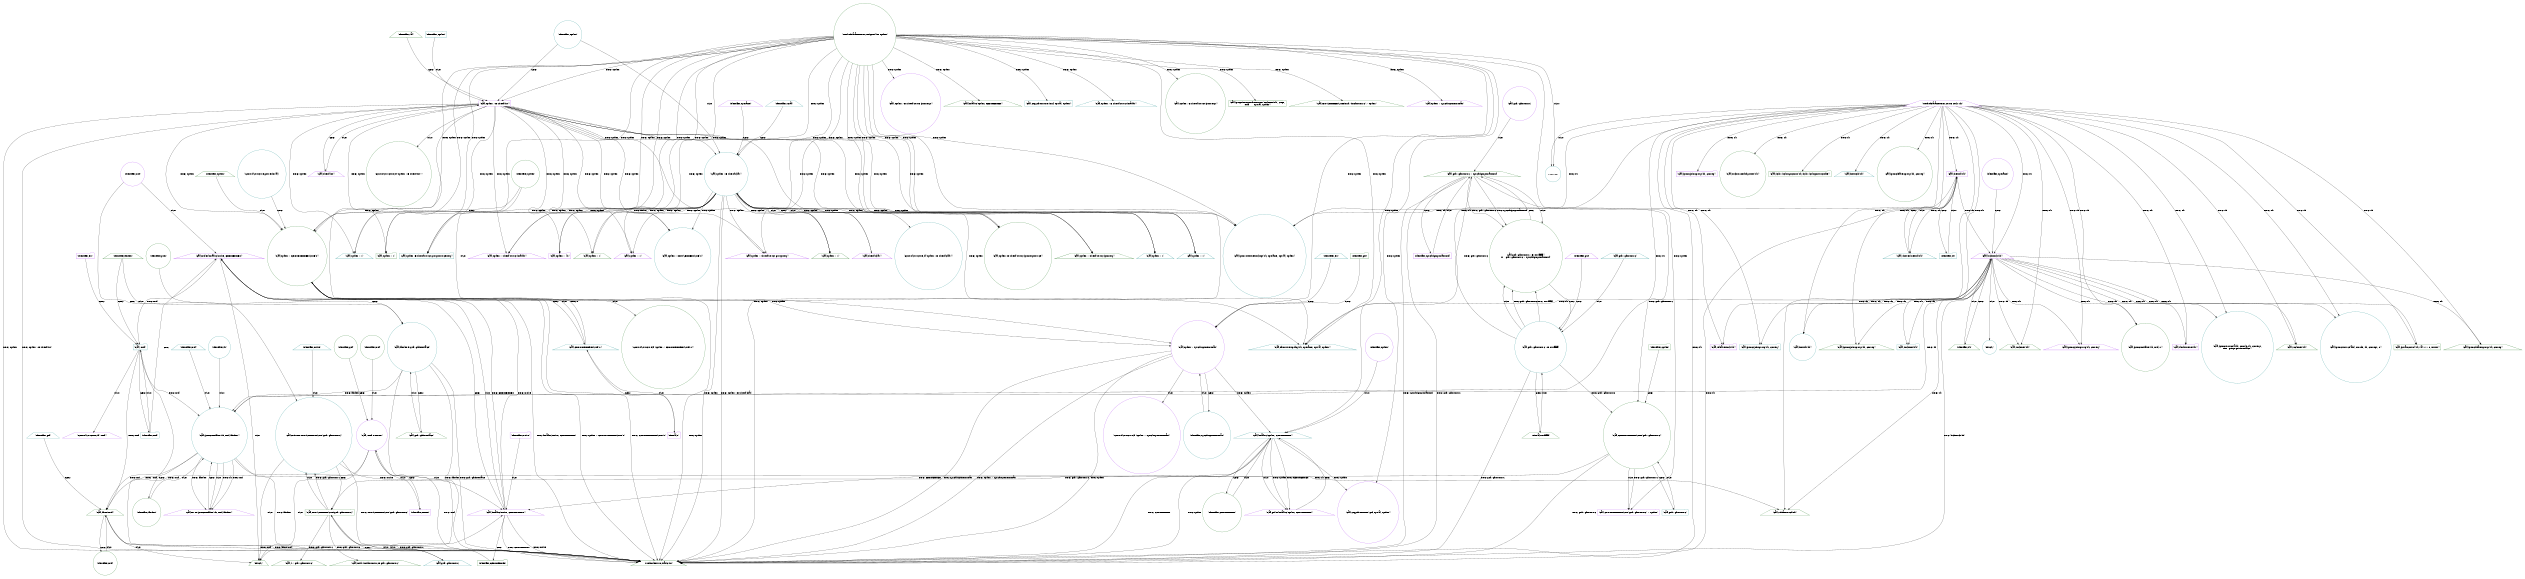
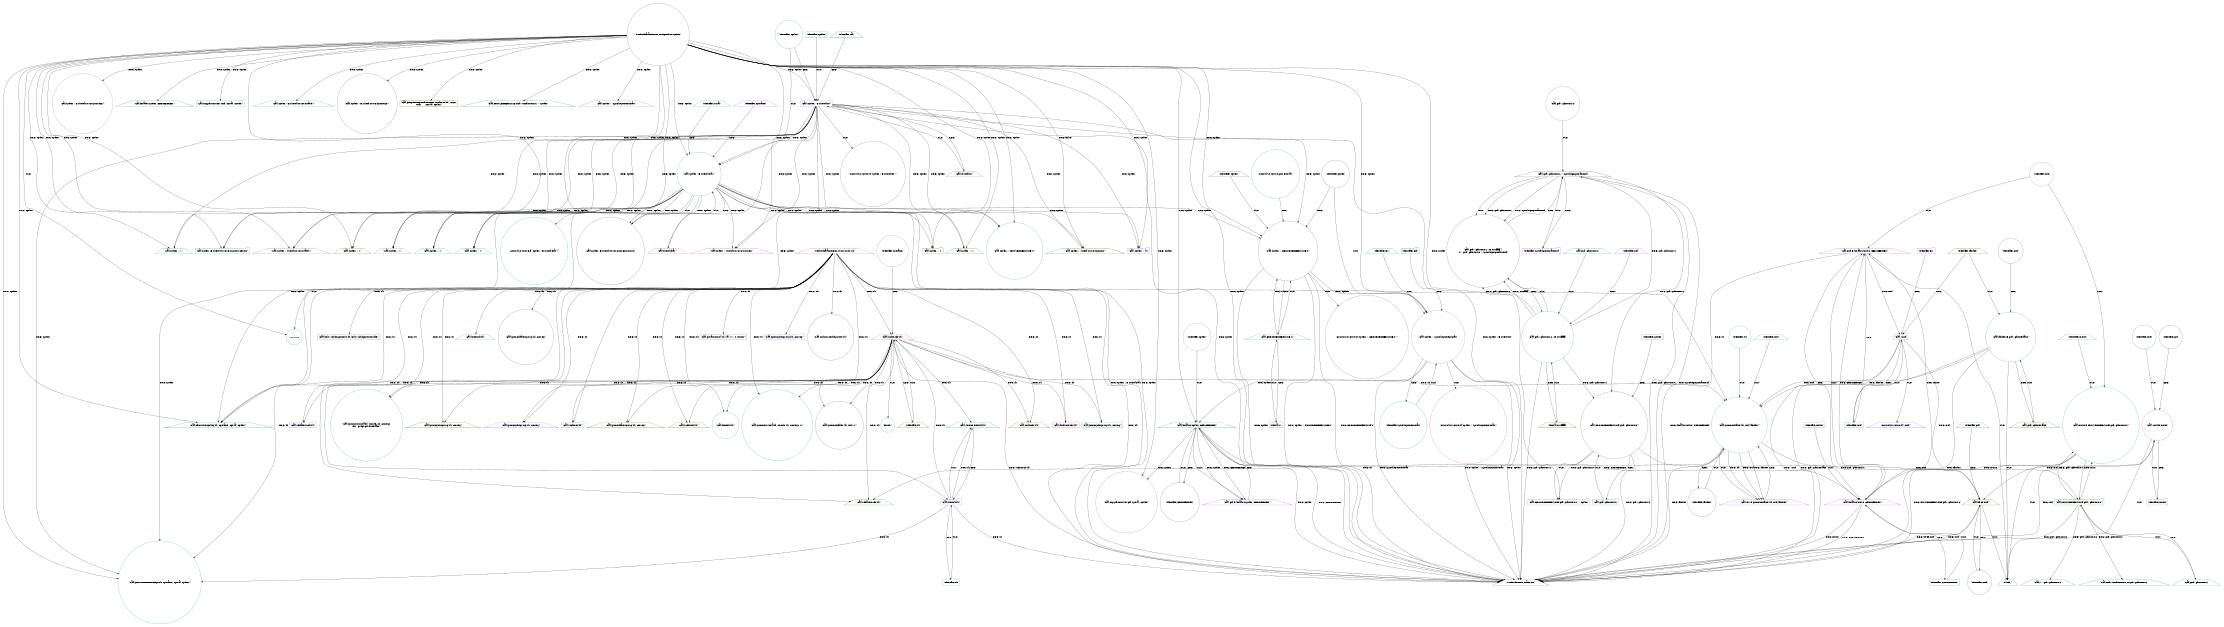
edge "(MethodParameterIn,unsigned int optlen)" -> "(Call,optlen < sizeof(struct ip_mreq))": label "DDG: optlen" -> "DDG: msize"
edge "(Call,optlen >= sizeof(char))" -> "(Call,optlen < sizeof(struct in_addr))": label "DDG: msize" -> "DDG: optlen"
edge "(Call,lock_sock(sk))" -> "(Call,ip_ra_control(sk, val ? 1 : 0, NULL))": now "(Call,lock_sock(sk))" -> "(Call,*inet = inet_sk(sk))"
